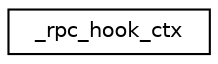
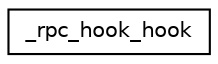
node "_rpc_hook_ctx": label "_rpc_hook_ctx" -> "_rpc_hook_hook"
